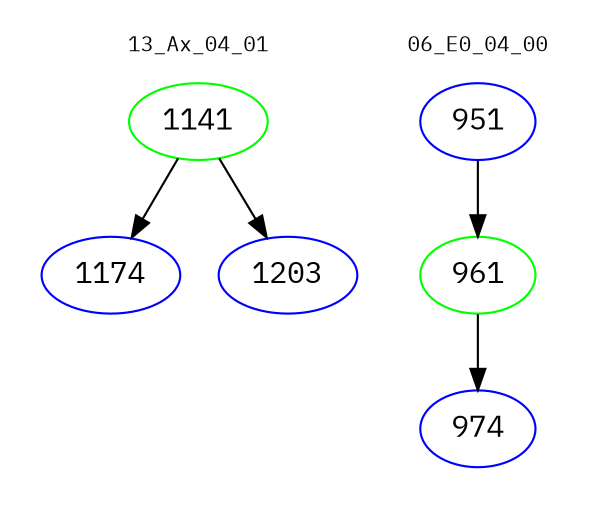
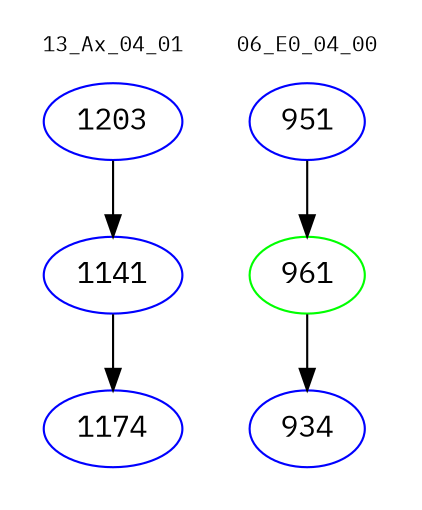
node "1141": color green -> blue
edge "1141" -> "1203": reversed
node "974": label "974" -> "934"
